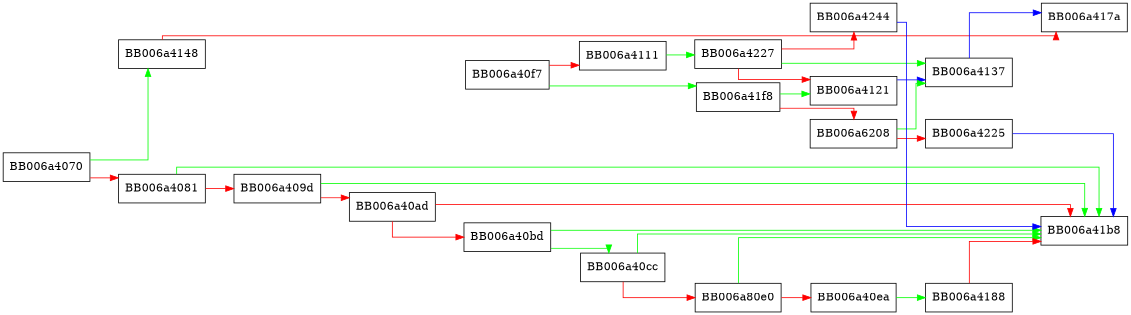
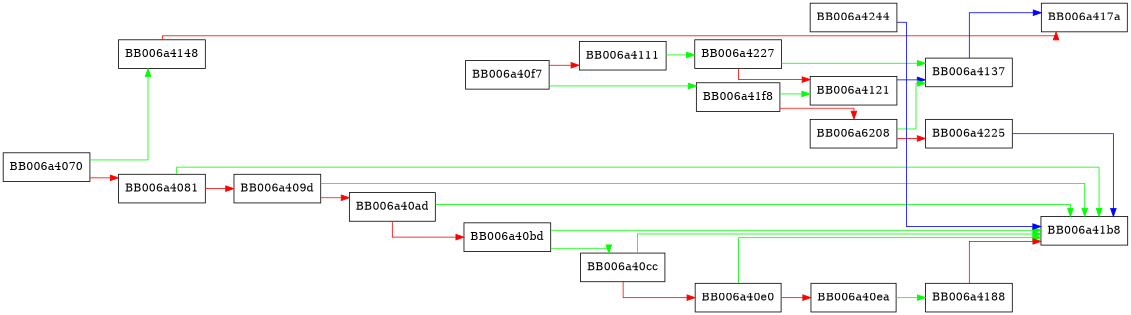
edge "BB006a4227" -> "BB006a4244": removed
edge "BB006a40ad" -> "BB006a41b8": color red -> green
node "BB006a80e0": label "BB006a80e0" -> "BB006a40e0"
